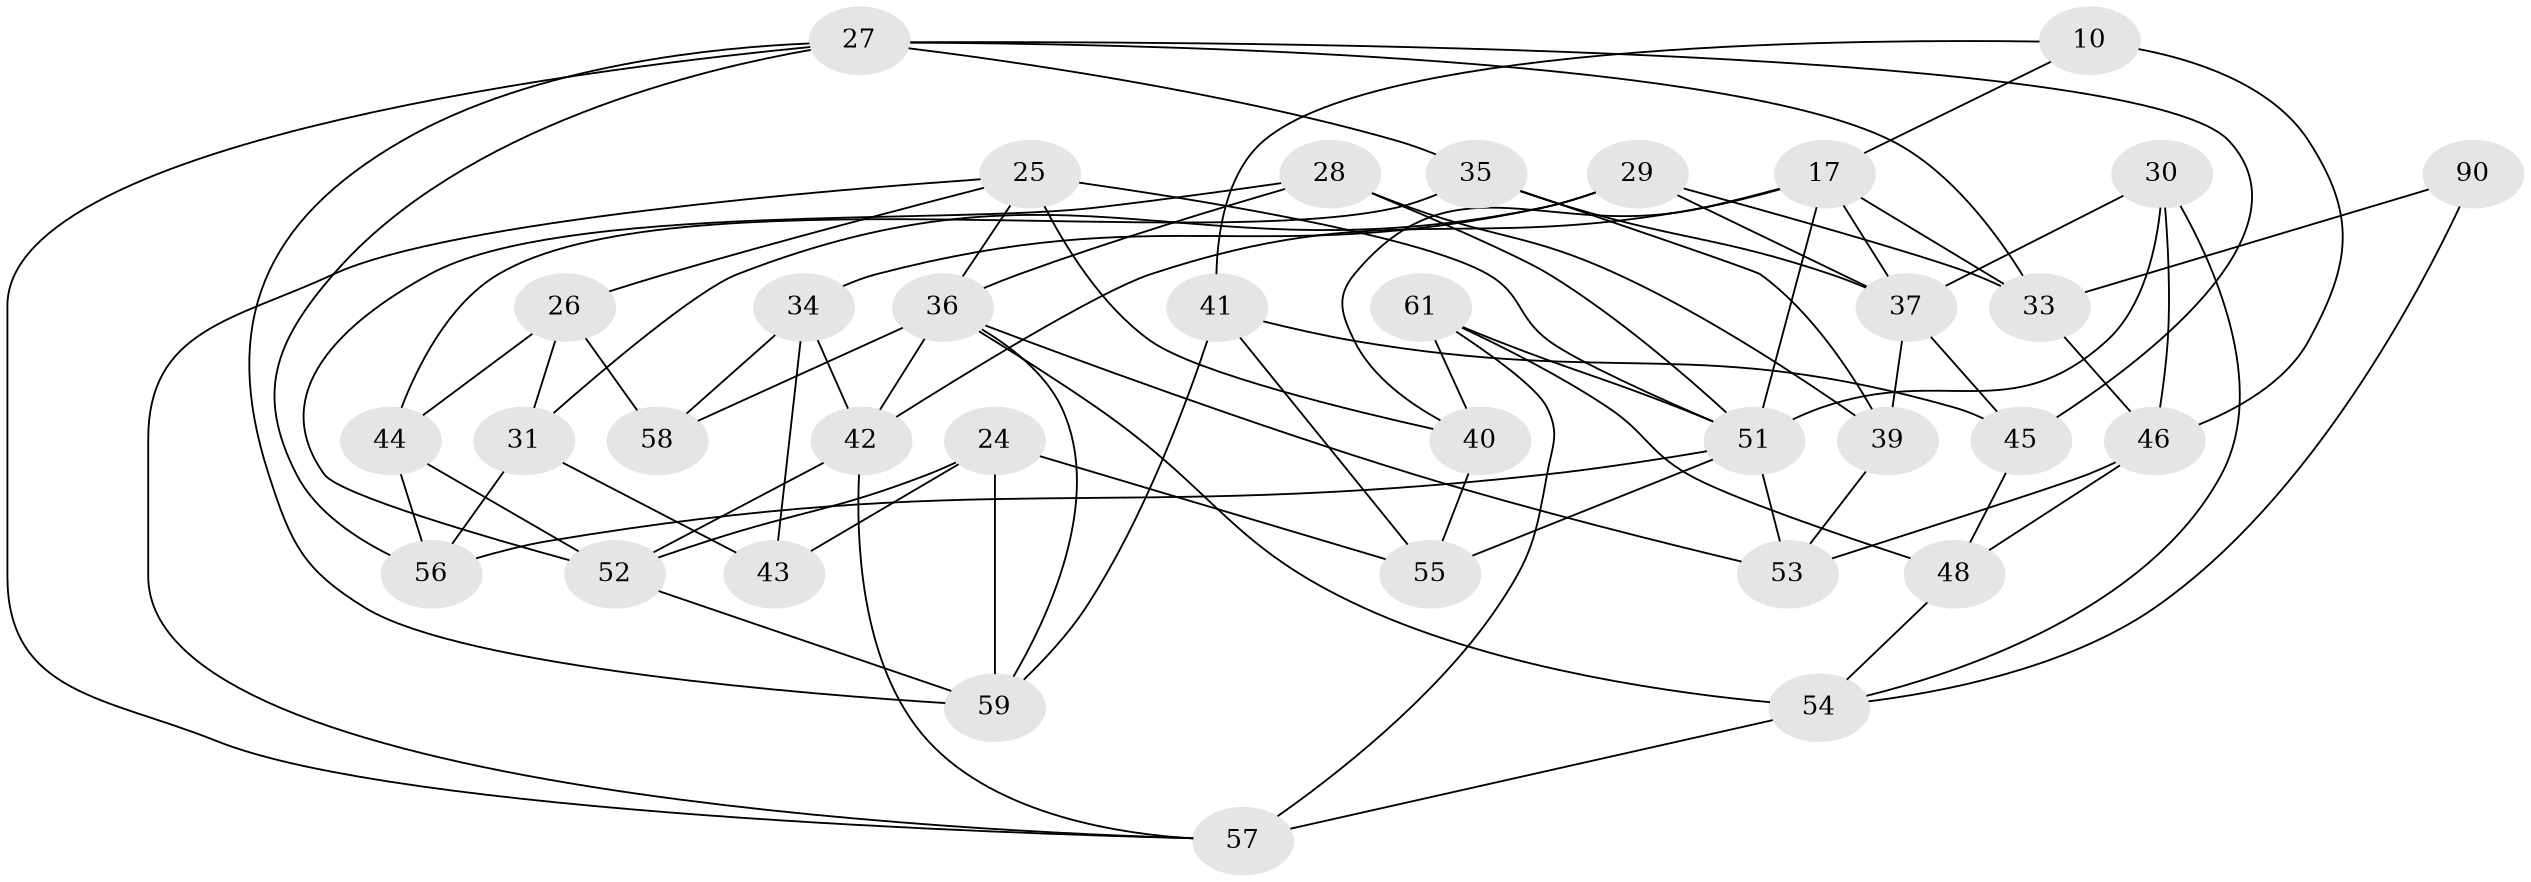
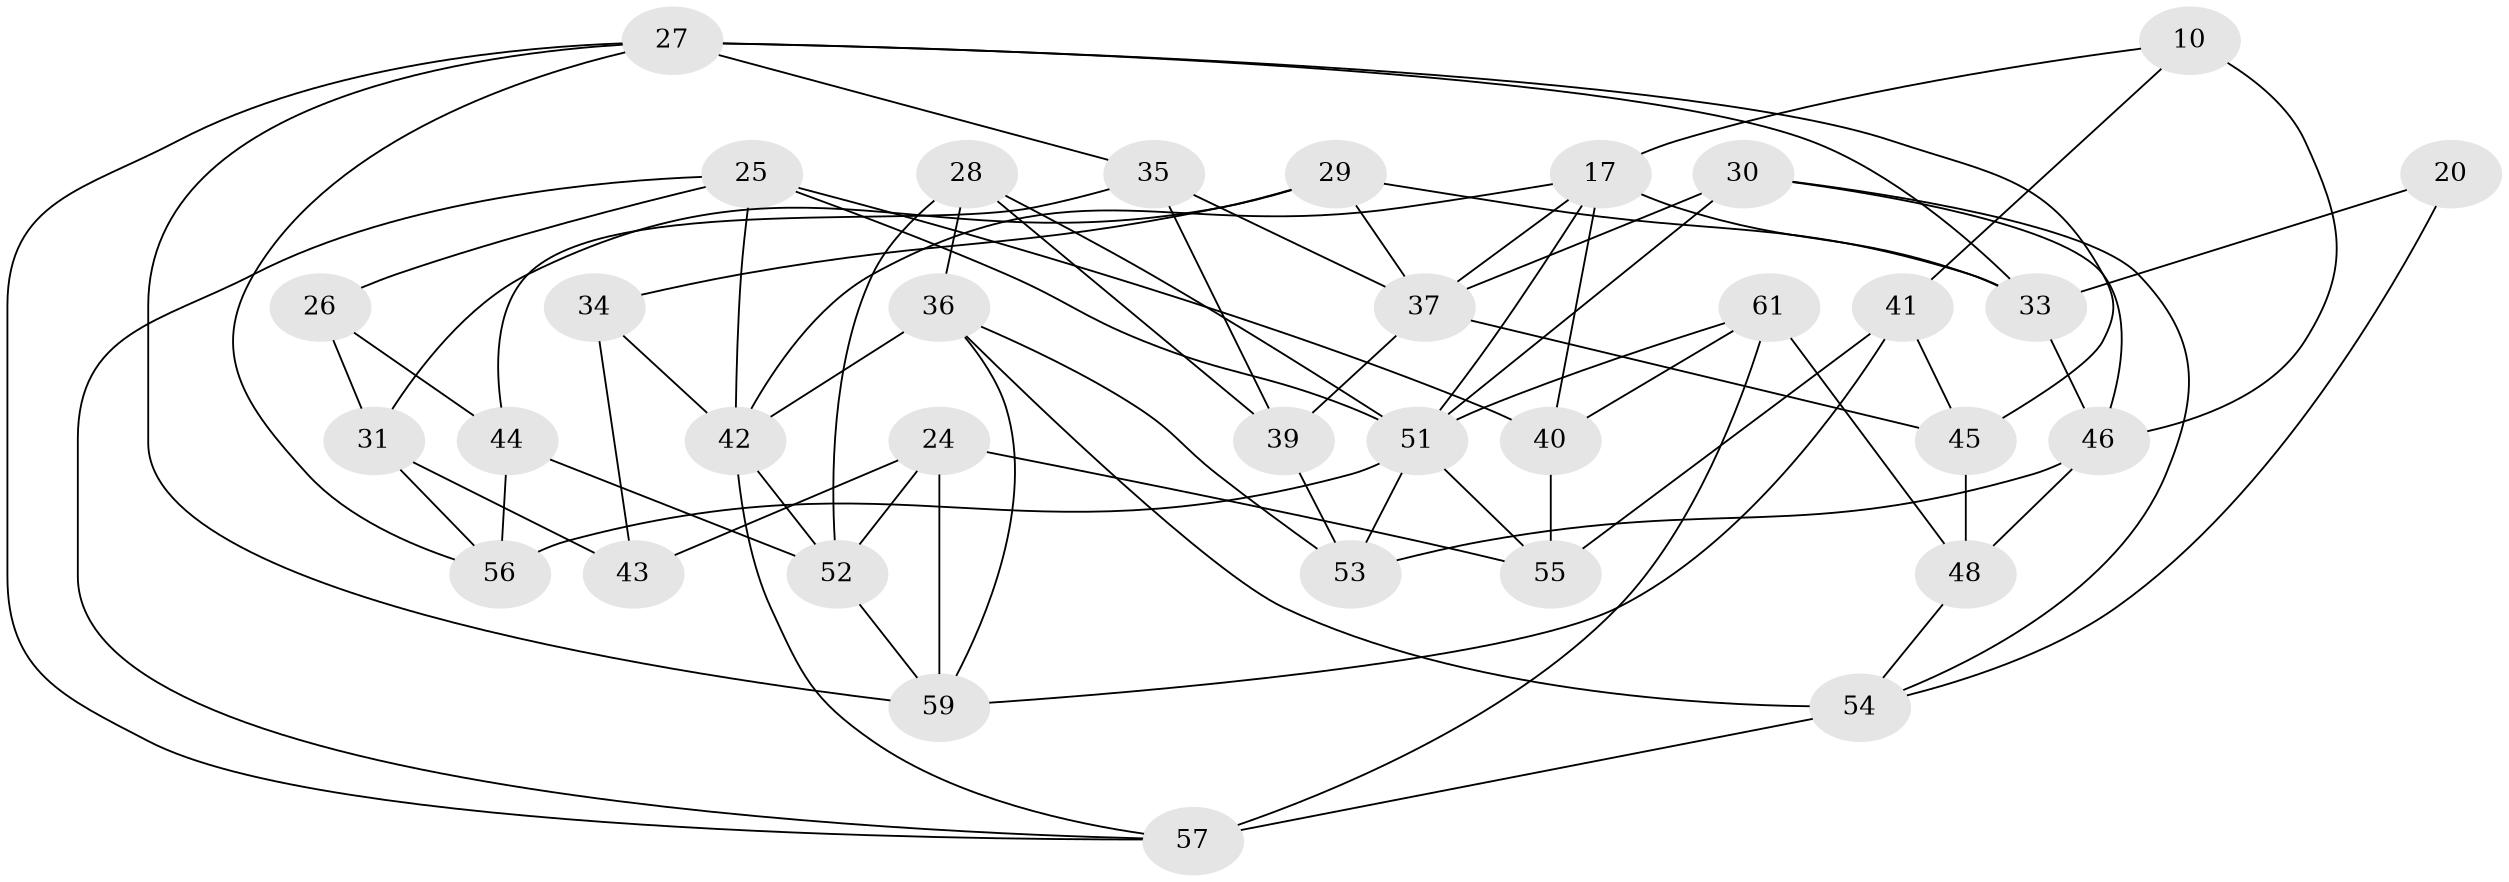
node "90": label "90" -> "20"
edge "25" -- "36": now "25" -- "42"
node "58": removed
